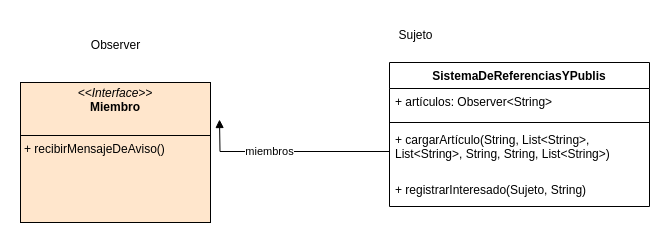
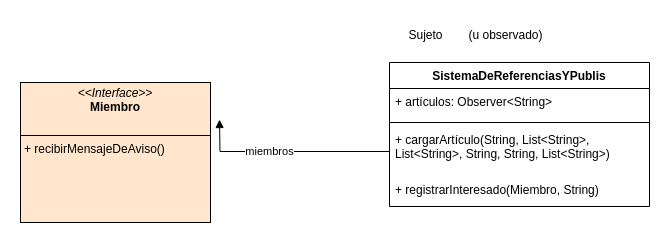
node "Sujeto": moved (416, 36) -> (426, 36)
node "(u observado)": added
node "Observer": removed
node "+ registrarInteresado(Sujeto, String)": label "+ registrarInteresado(Sujeto, String)" -> "+ registrarInteresado(Miembro, String)"
